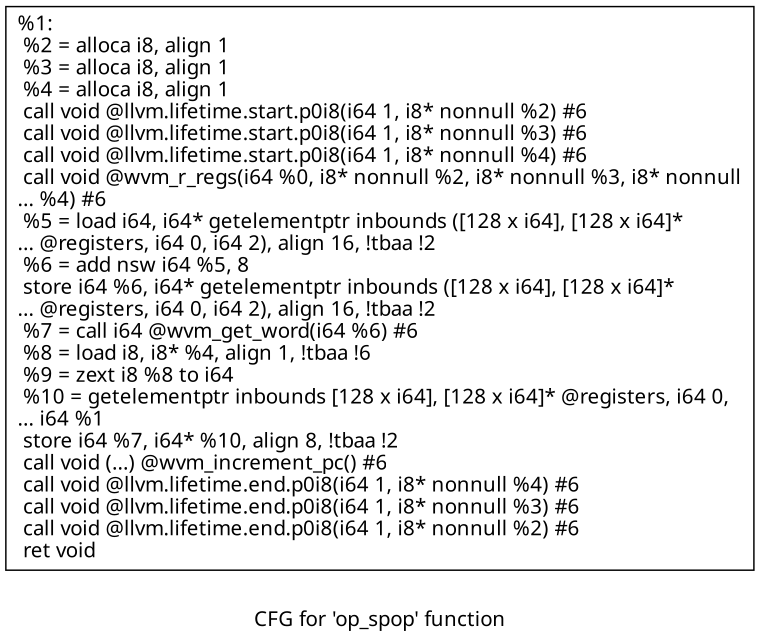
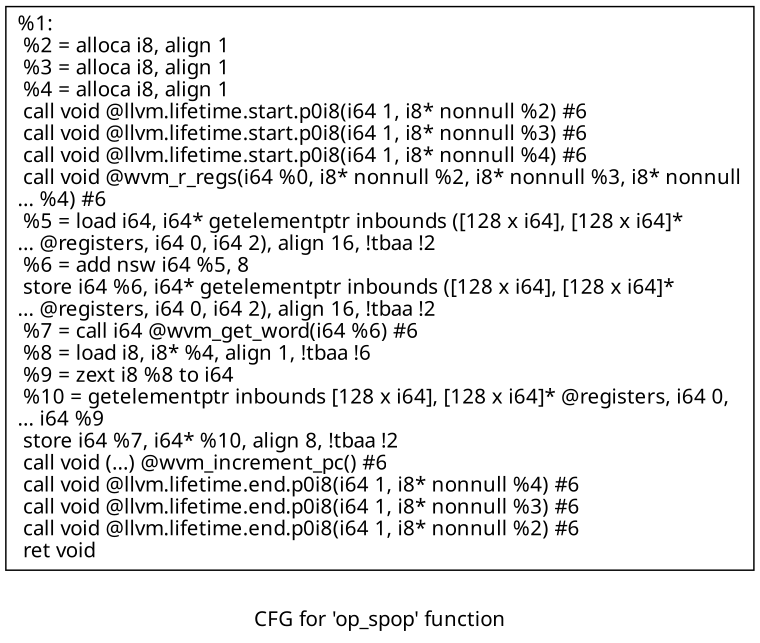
node "%1:": text "... i64 %1" -> "... i64 %9"
